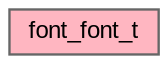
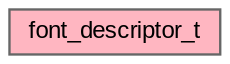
node "font_font_t": label "font_font_t" -> "font_descriptor_t"
